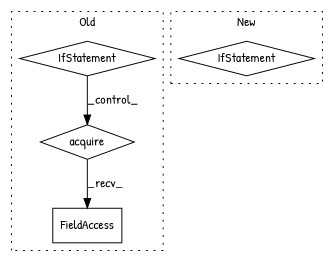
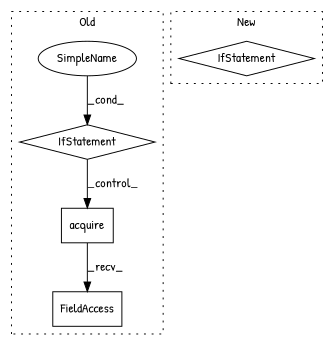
node "SimpleName": added
node "acquire": shape diamond -> box
